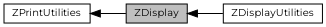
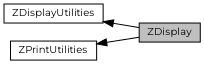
edge "ZDisplayUtilities" -> "ZDisplay": reversed
